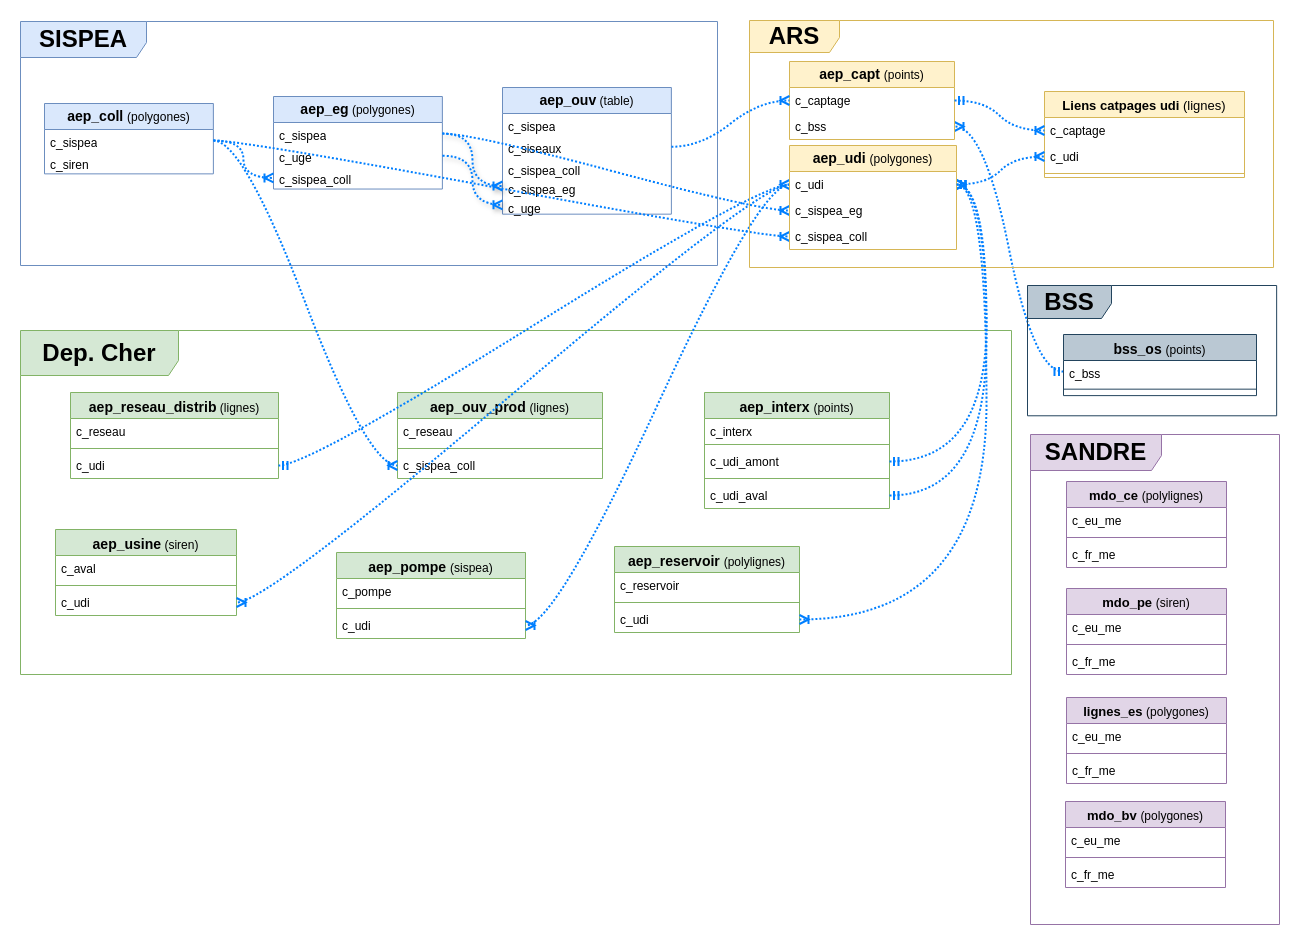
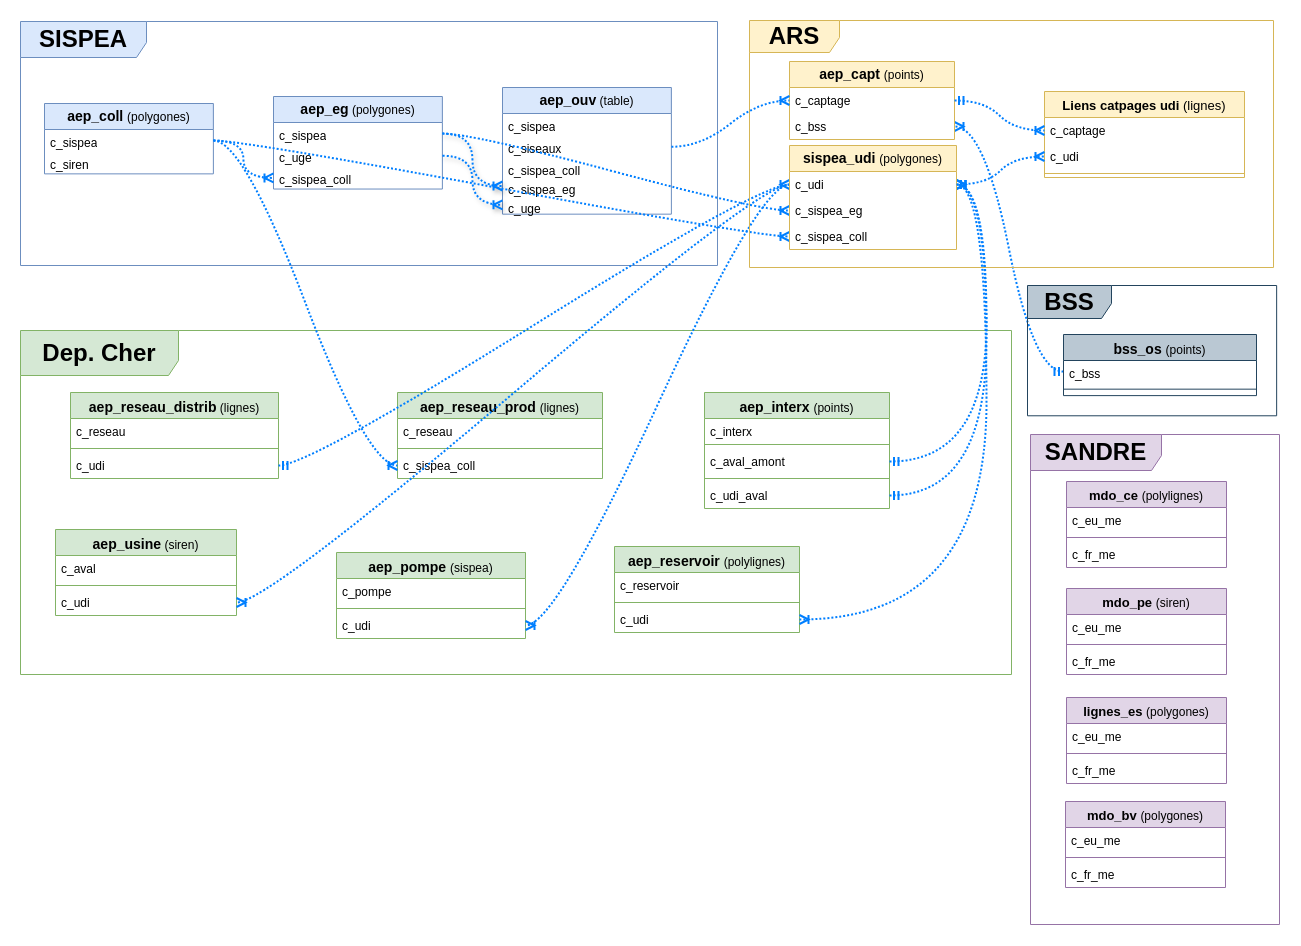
node "aep_udi (polygones)": label "aep_udi (polygones)" -> "sispea_udi (polygones)"
node "aep_ouv_prod (lignes)": label "aep_ouv_prod (lignes)" -> "aep_reseau_prod (lignes)"
node "c_udi_amont": label "c_udi_amont" -> "c_aval_amont"
